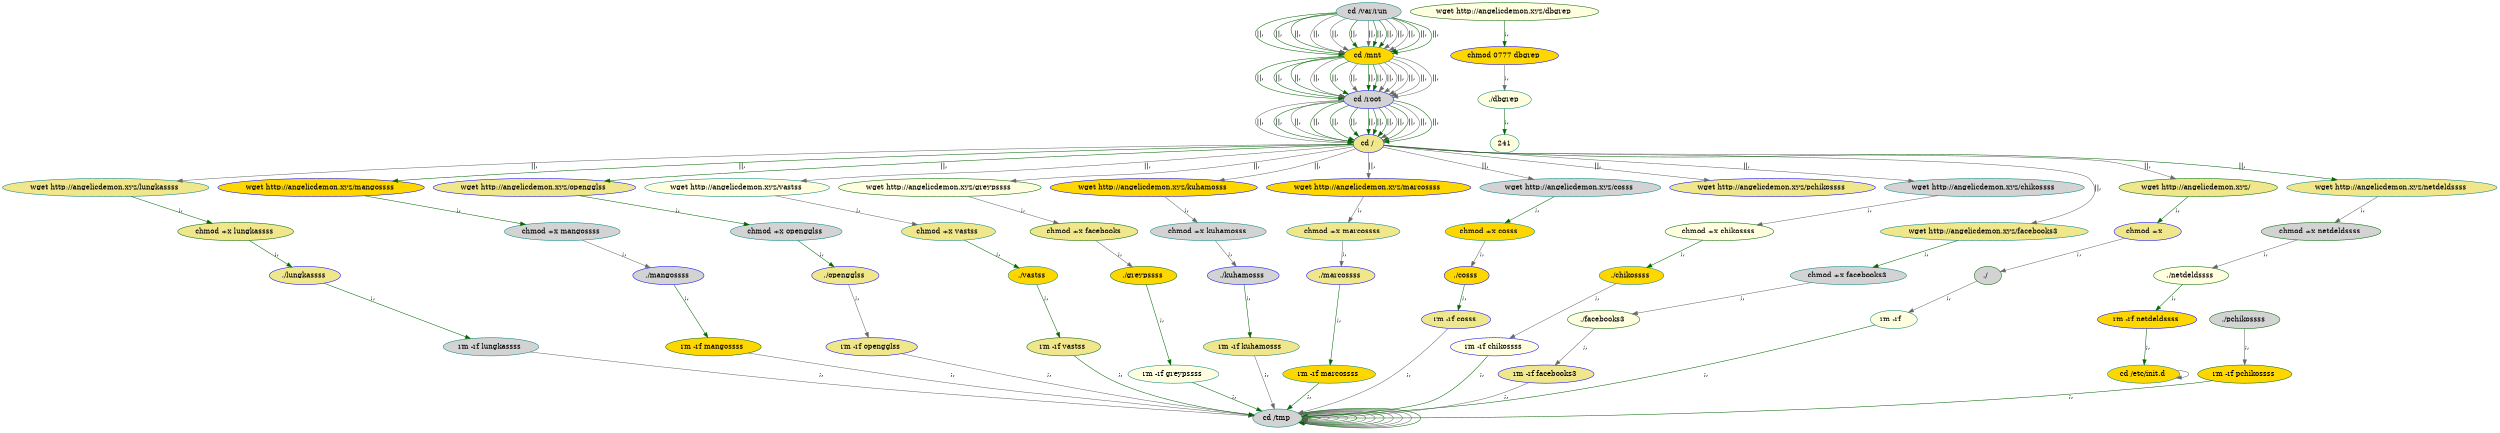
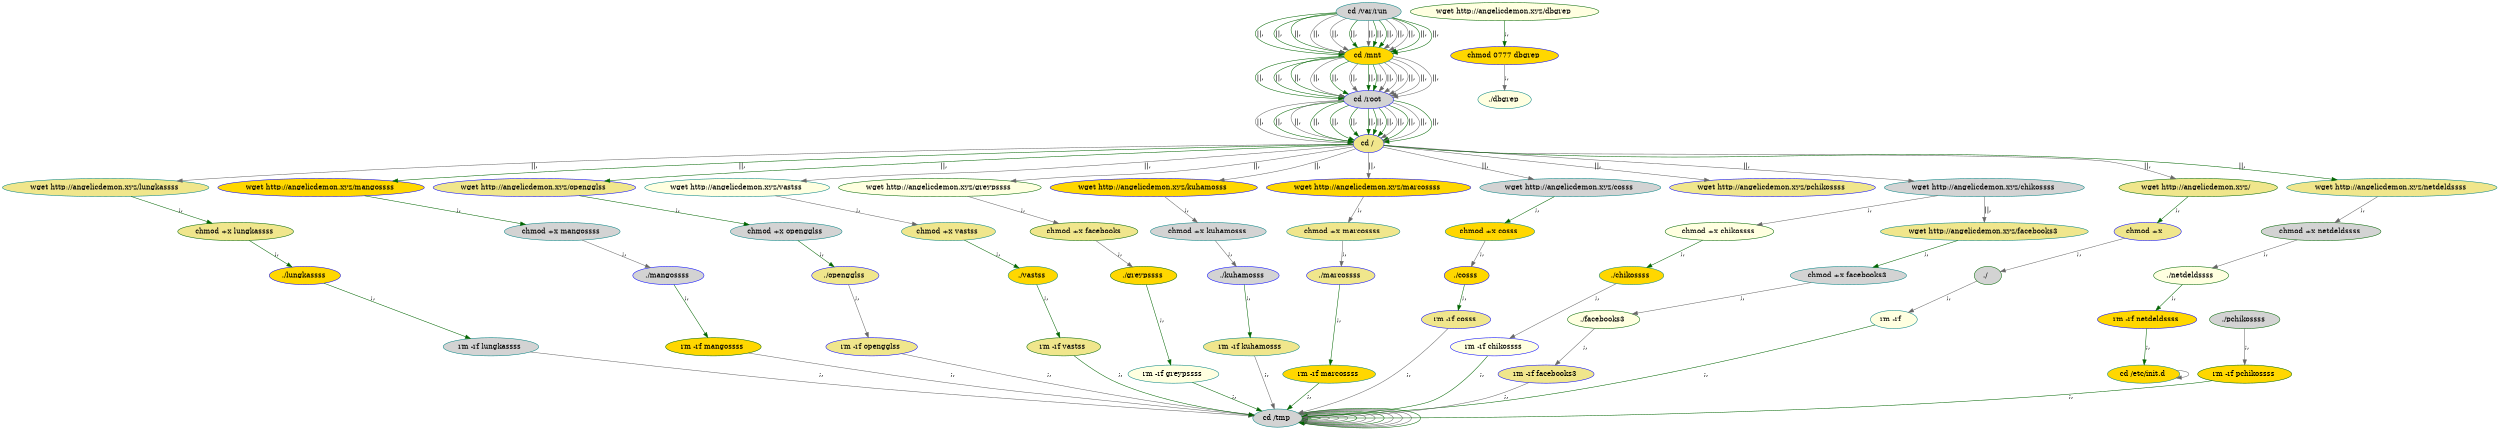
node "241": removed
edge "cd /" -> "wget http://angelicdemon.xyz/facebooks3": now "wget http://angelicdemon.xyz/chikossss" -> "wget http://angelicdemon.xyz/facebooks3"
node "./lungkassss": fillcolor khaki -> gold
